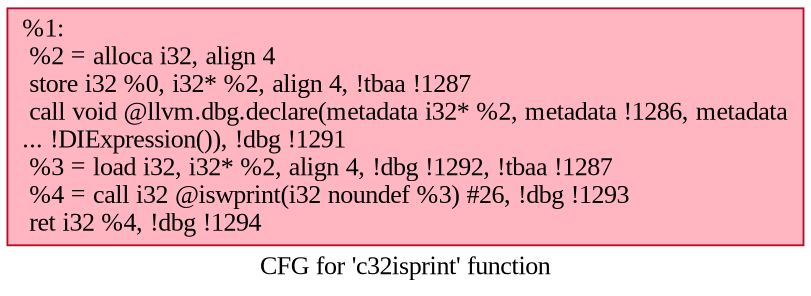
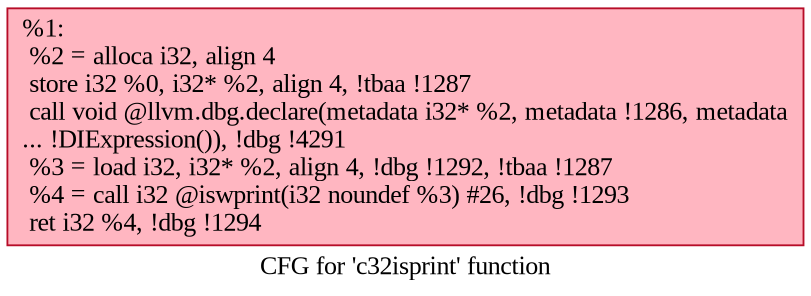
node "%1:": text "... !DIExpression()), !dbg !1291" -> "... !DIExpression()), !dbg !4291"
